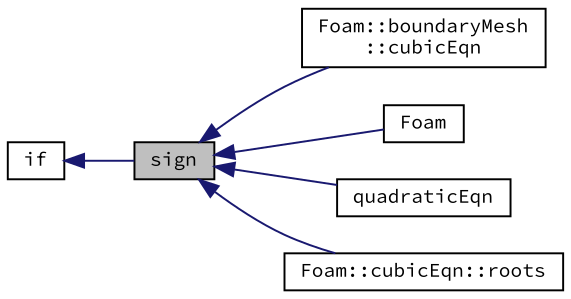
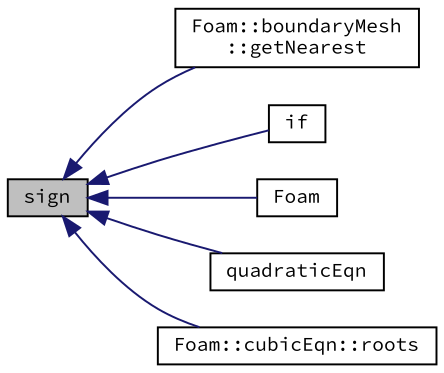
node "Foam::boundaryMesh ::cubicEqn": label "Foam::boundaryMesh ::cubicEqn" -> "Foam::boundaryMesh ::getNearest"
edge "sign" -> "if": reversed
